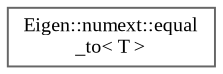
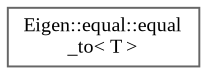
node "Eigen::numext::equal _to< T >": label "Eigen::numext::equal _to< T >" -> "Eigen::equal::equal _to< T >"
